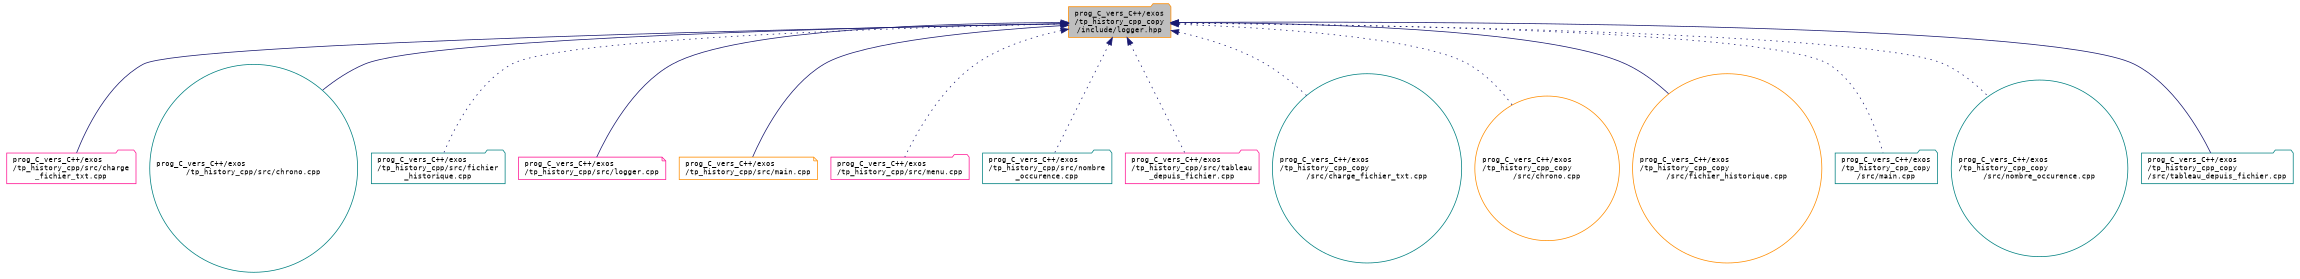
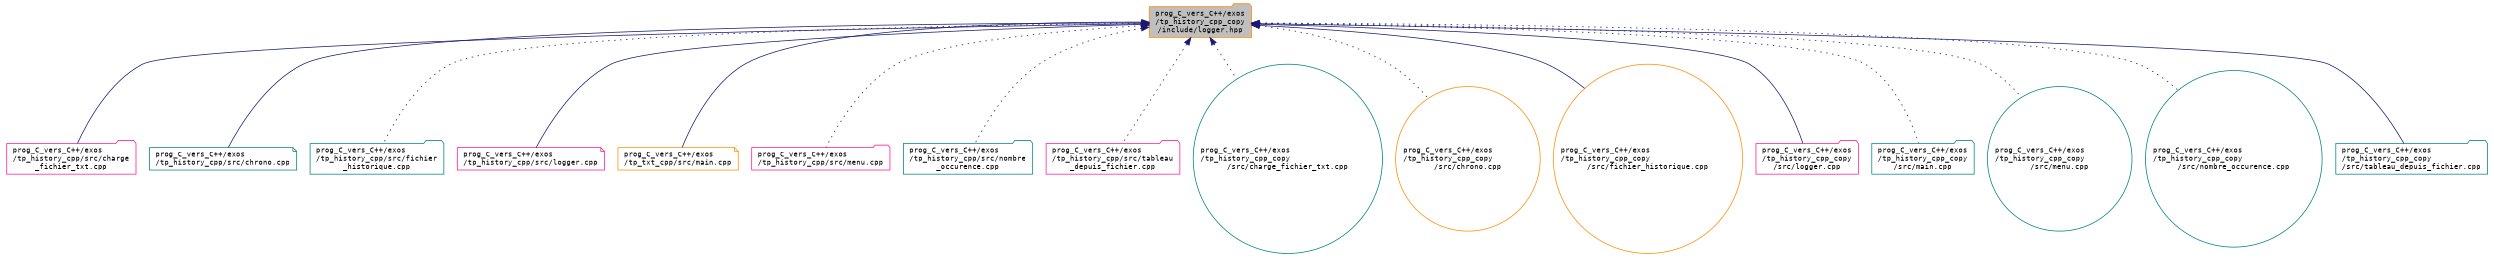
node "prog_C_vers_C++/exos /tp_history_cpp_copy /src/logger.cpp": added
node "prog_C_vers_C++/exos /tp_history_cpp_copy /src/menu.cpp": added
node "prog_C_vers_C++/exos /tp_history_cpp/src/chrono.cpp": shape circle -> note
node "prog_C_vers_C++/exos /tp_history_cpp/src/main.cpp": label "prog_C_vers_C++/exos /tp_history_cpp/src/main.cpp" -> "prog_C_vers_C++/exos /tp_txt_cpp/src/main.cpp"
